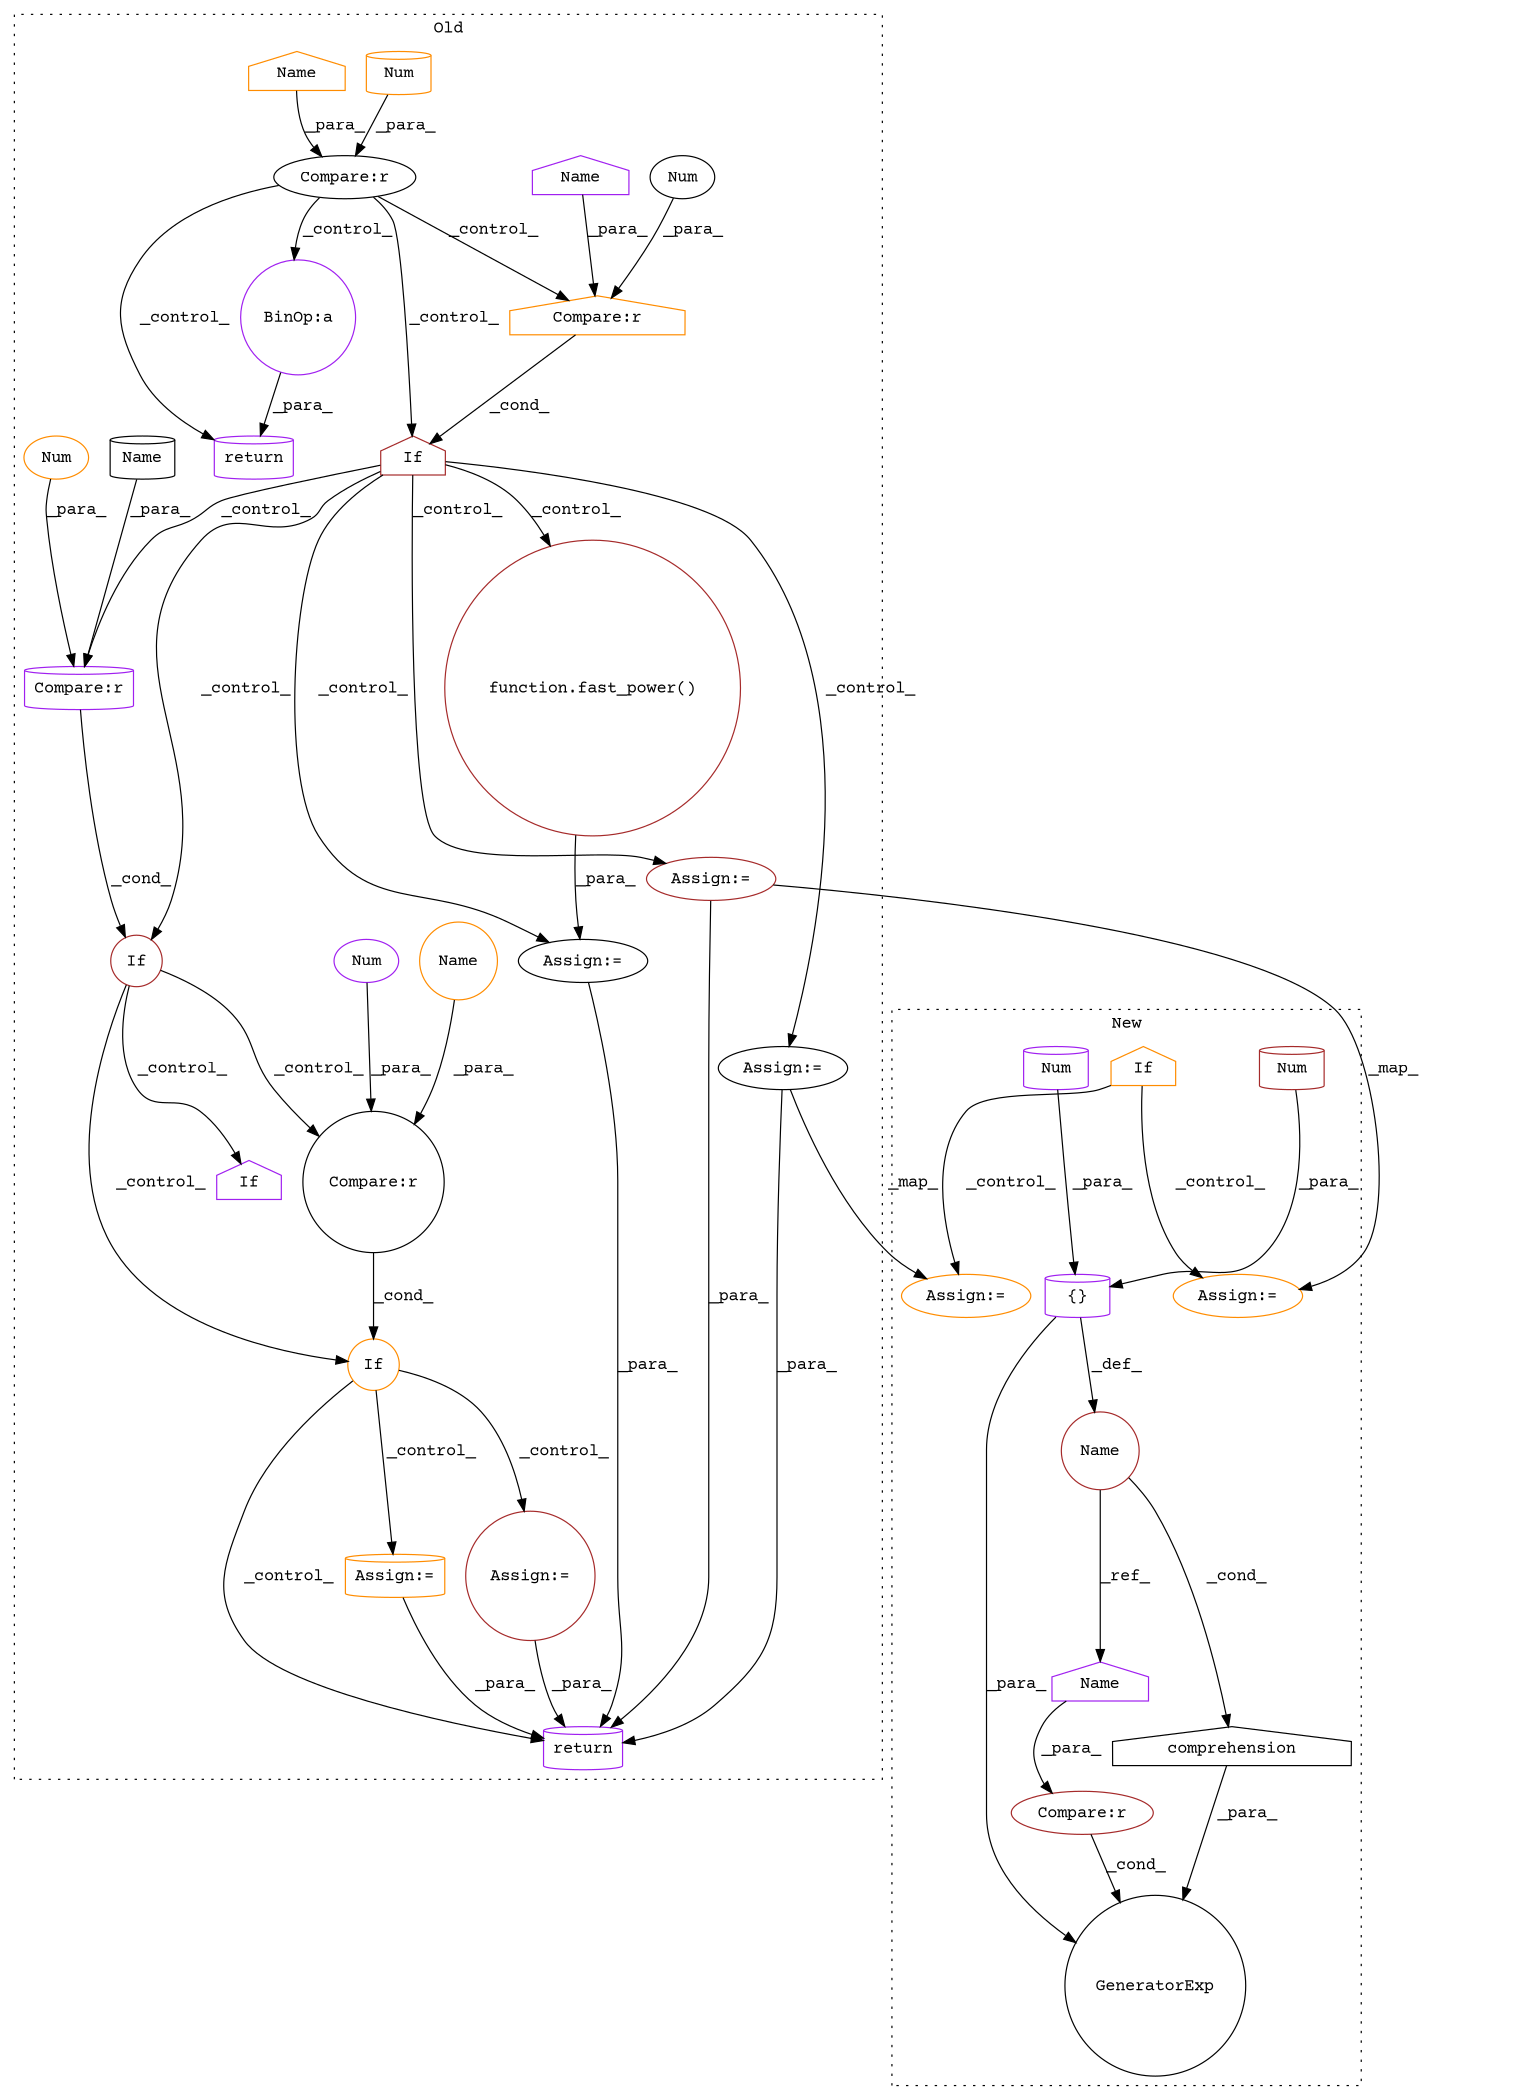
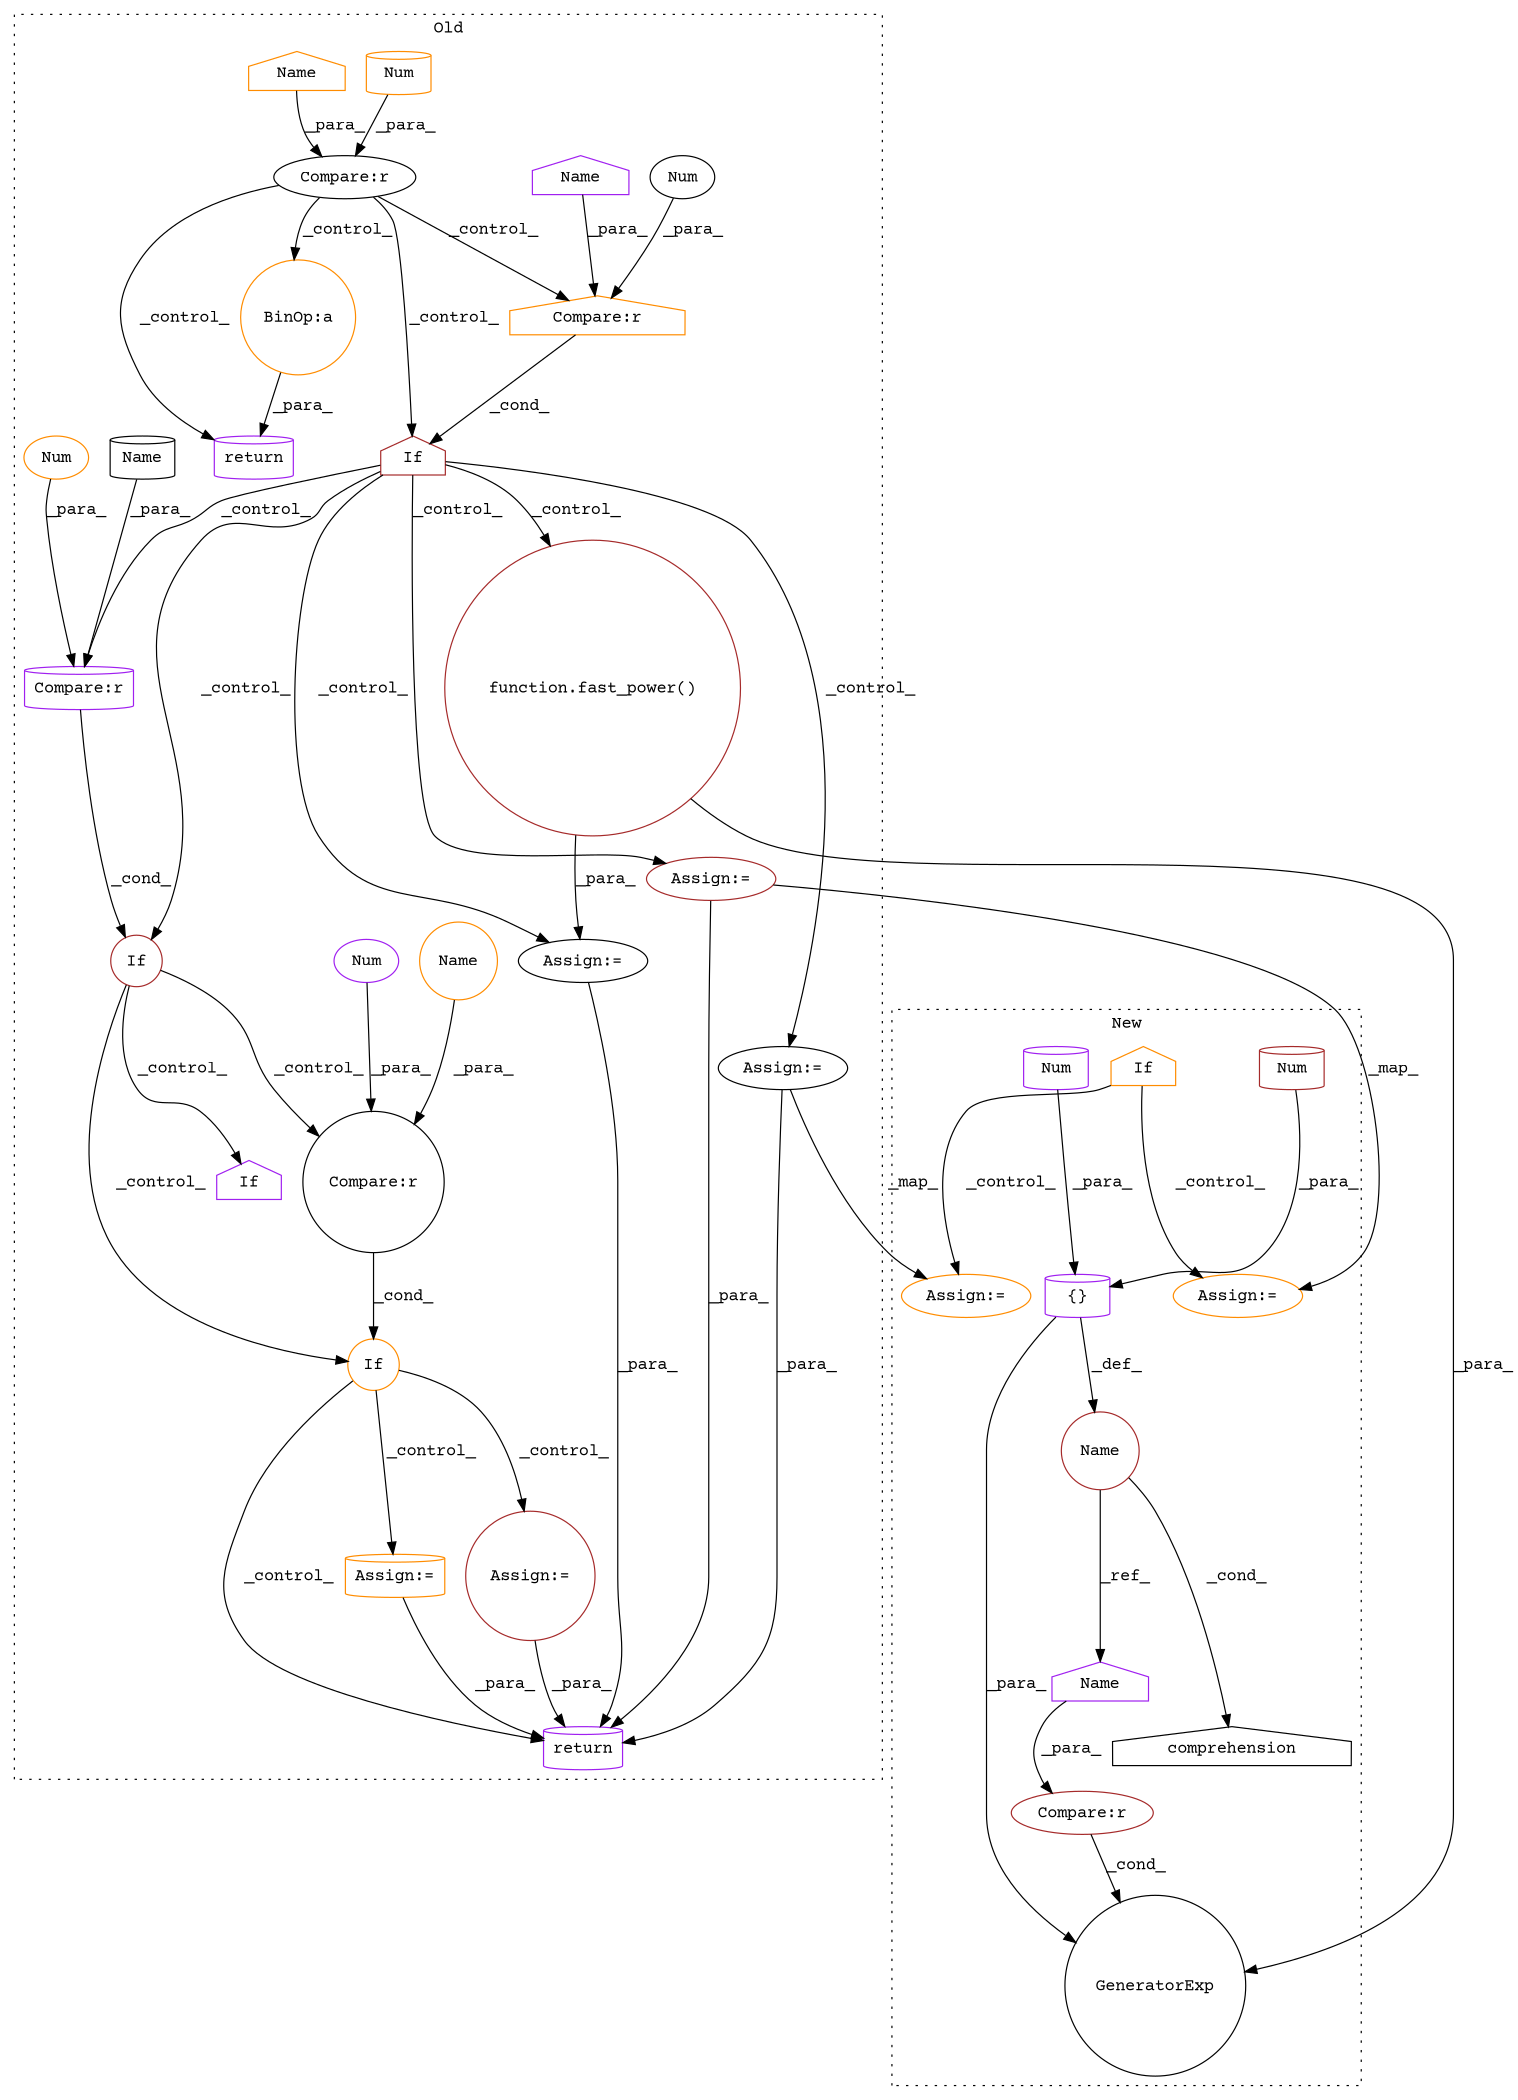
node "BinOp:a": color purple -> darkorange
edge "comprehension" -> "GeneratorExp": now "function.fast_power()" -> "GeneratorExp"
